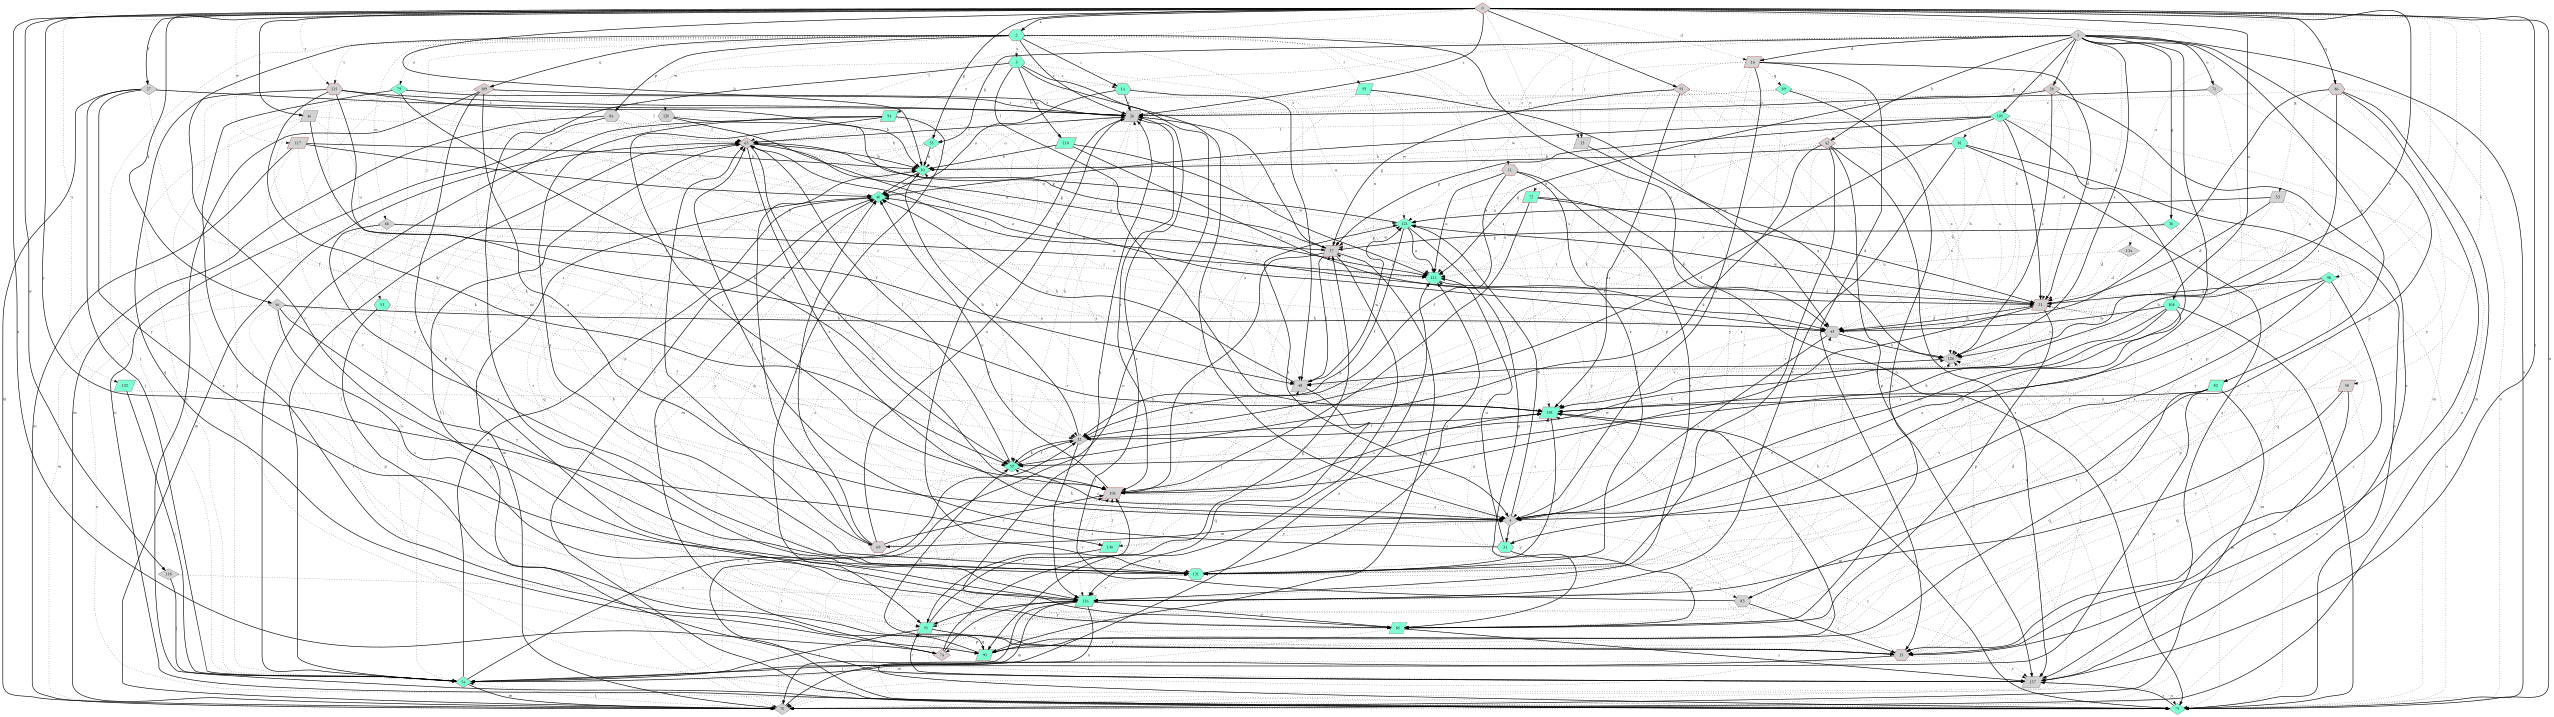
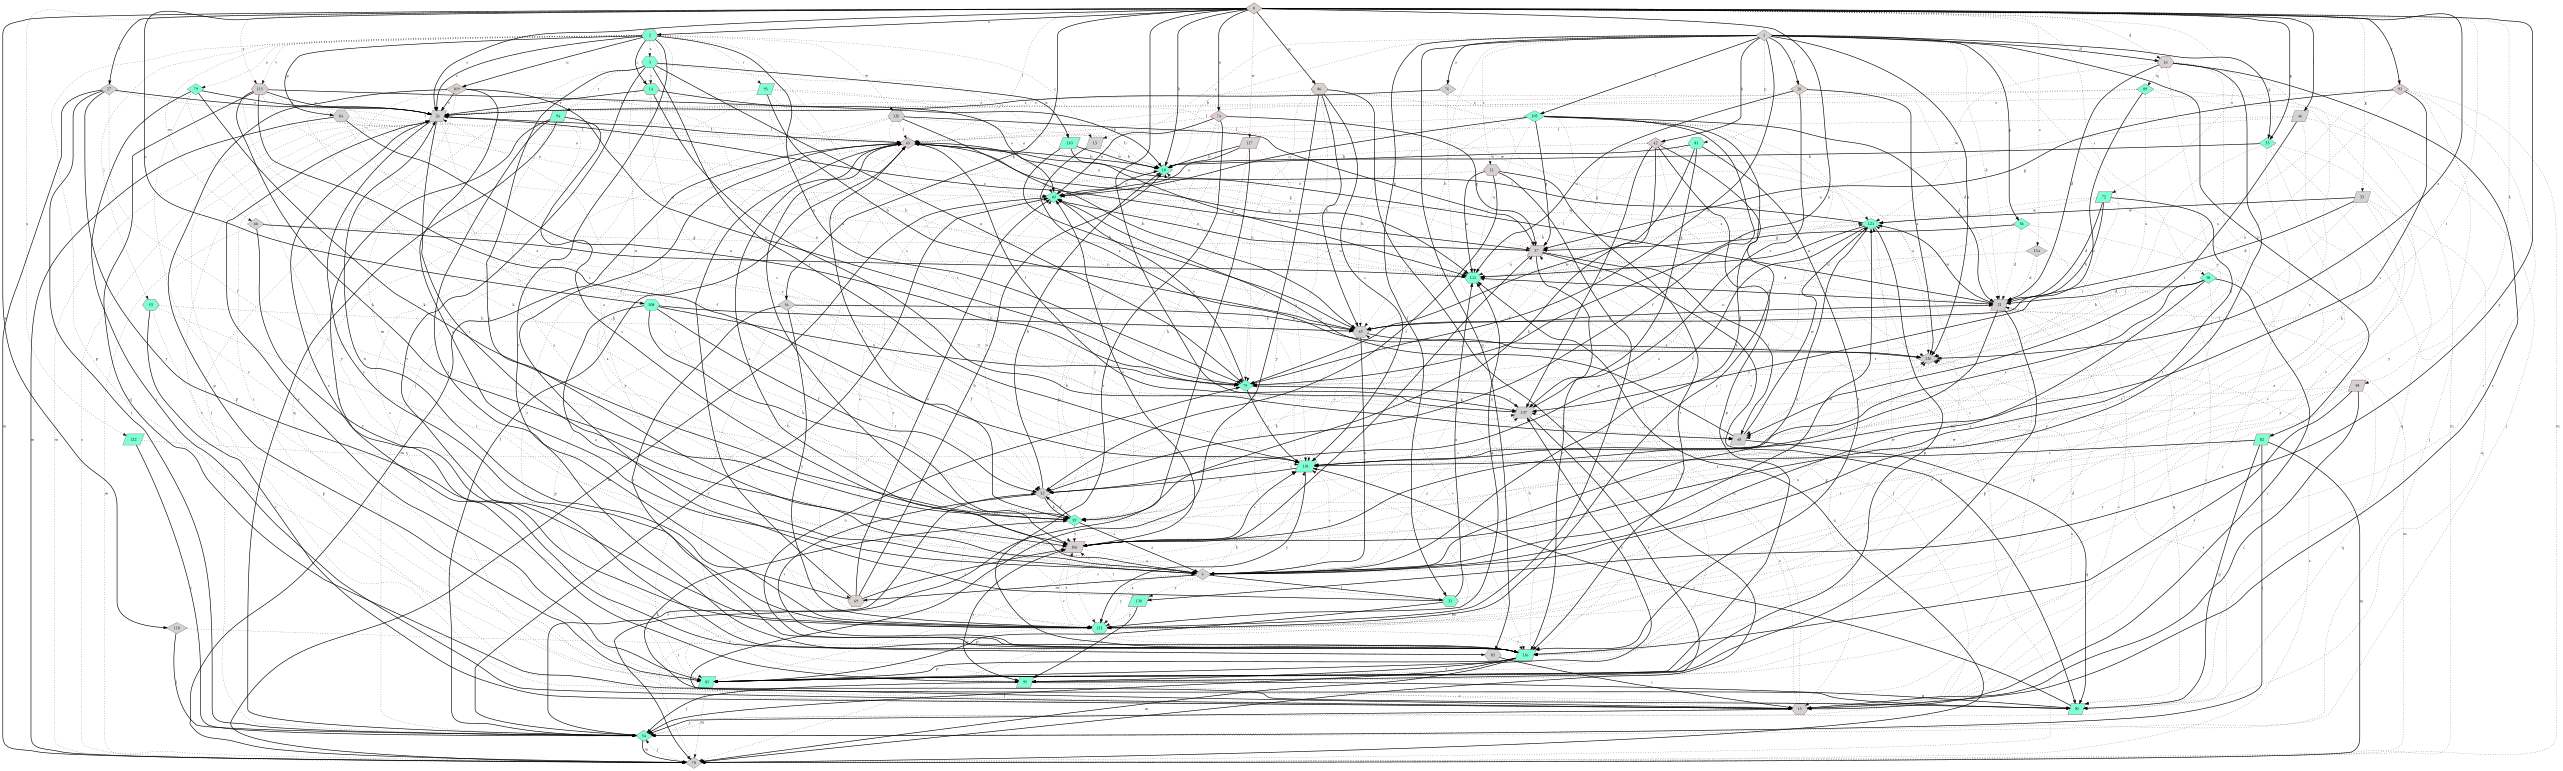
node "16": shape parallelogram -> hexagon
edge "126" -> "48": removed, label "i"
edge "85" -> "74": reversed
